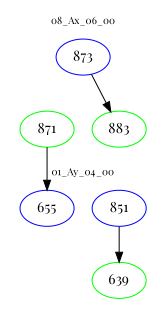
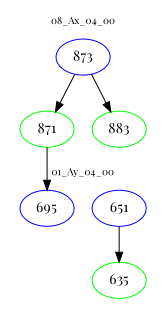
cluster "08_Ax_06_00": label "08_Ax_06_00" -> "08_Ax_04_00"
edge "873" -> "871": added
node "655": label "655" -> "695"
node "851": label "851" -> "651"
node "639": label "639" -> "635"
